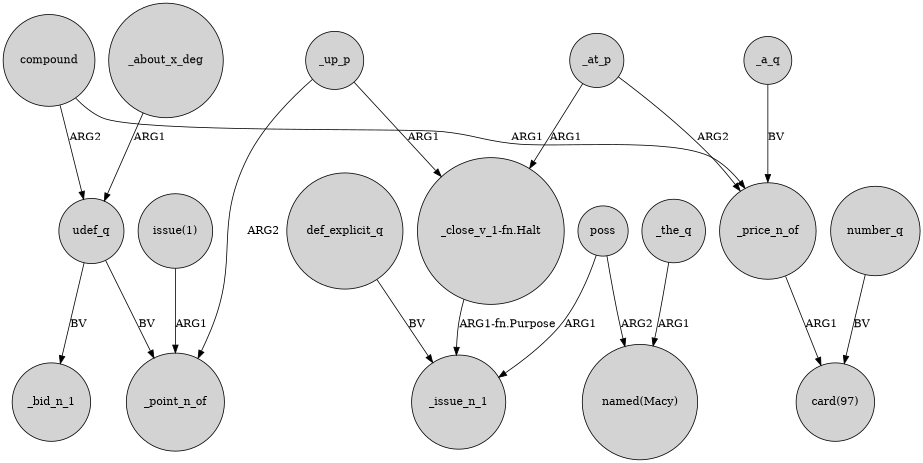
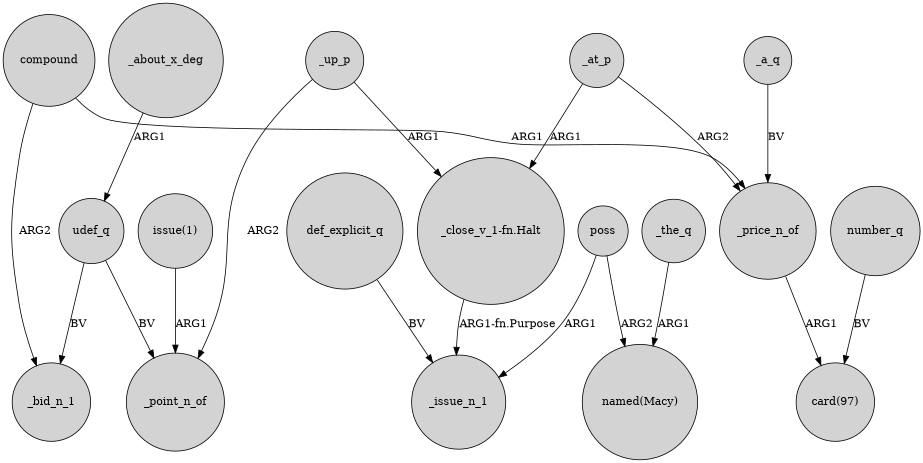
edge "compound" -> "udef_q": now "compound" -> "_bid_n_1"
